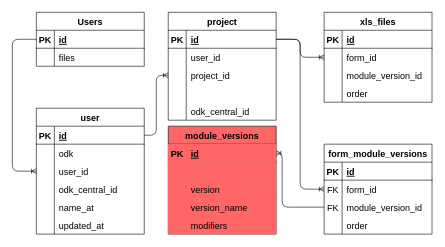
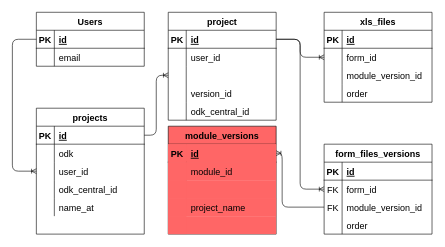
node "files": label "files" -> "email"
node "project_id": removed
node "version_id": added
node "user": label "user" -> "projects"
node "form_module_versions": label "form_module_versions" -> "form_files_versions"
node "module_id": added
node "version": removed
node "version_name": label "version_name" -> "project_name"
node "updated_at": removed
node "modifiers": removed
